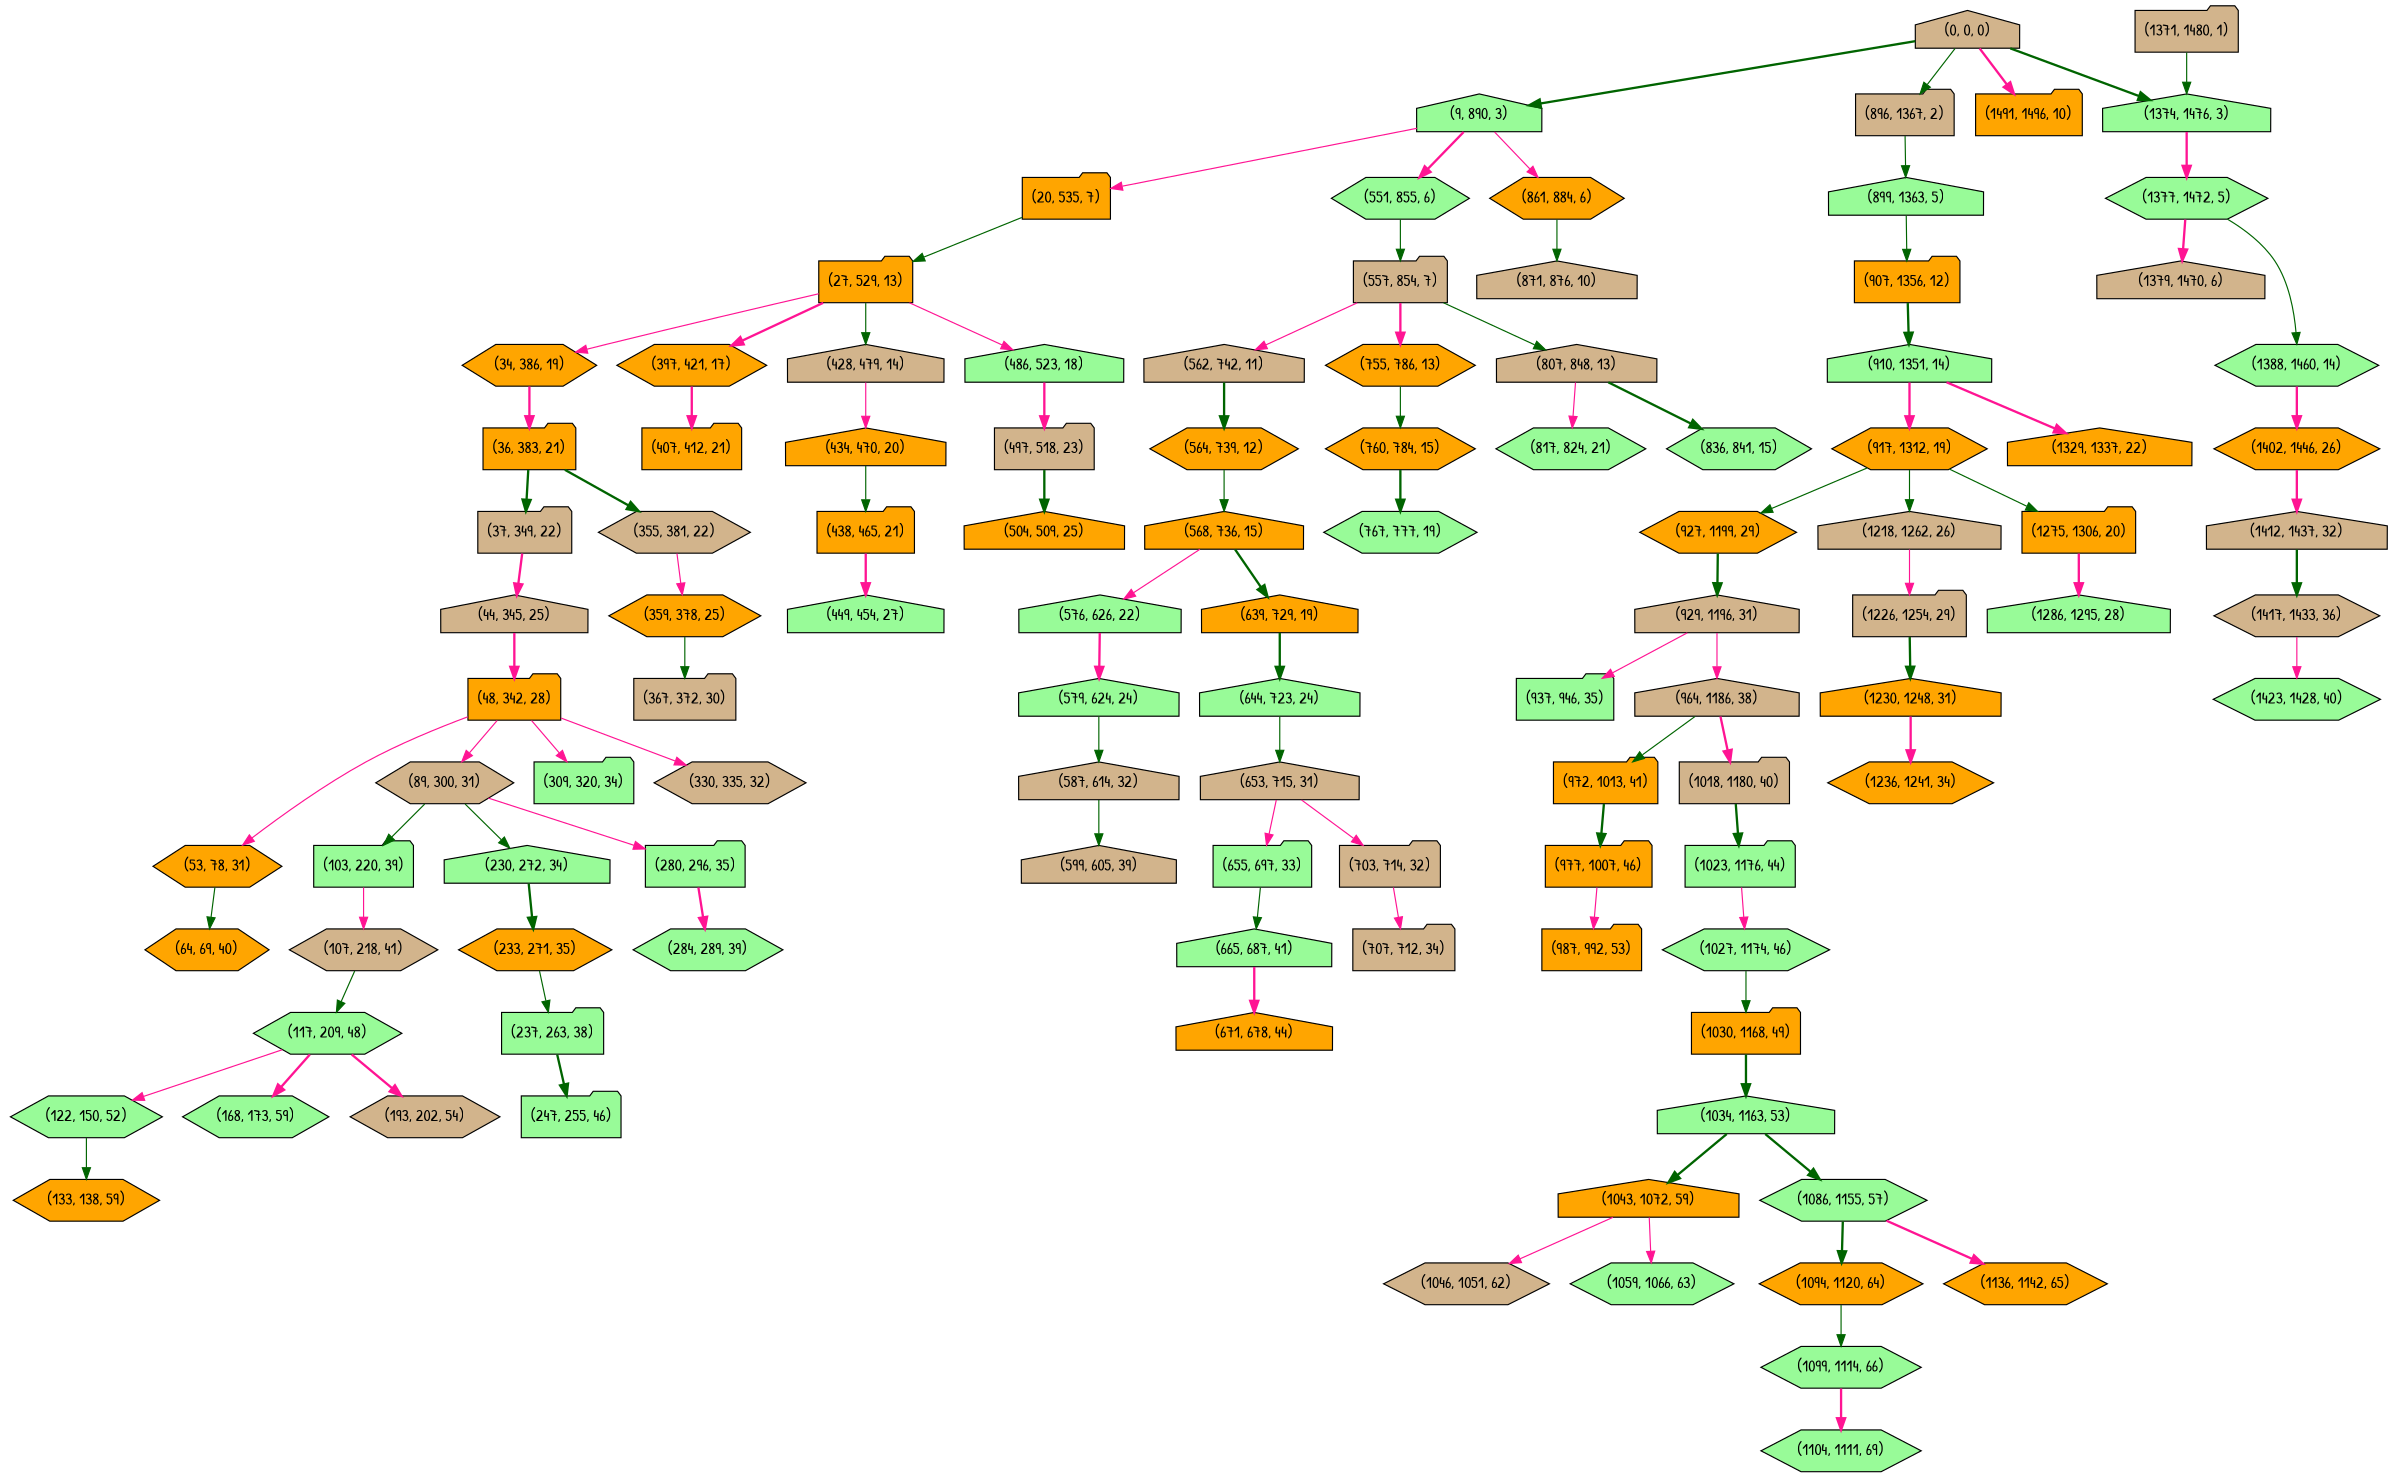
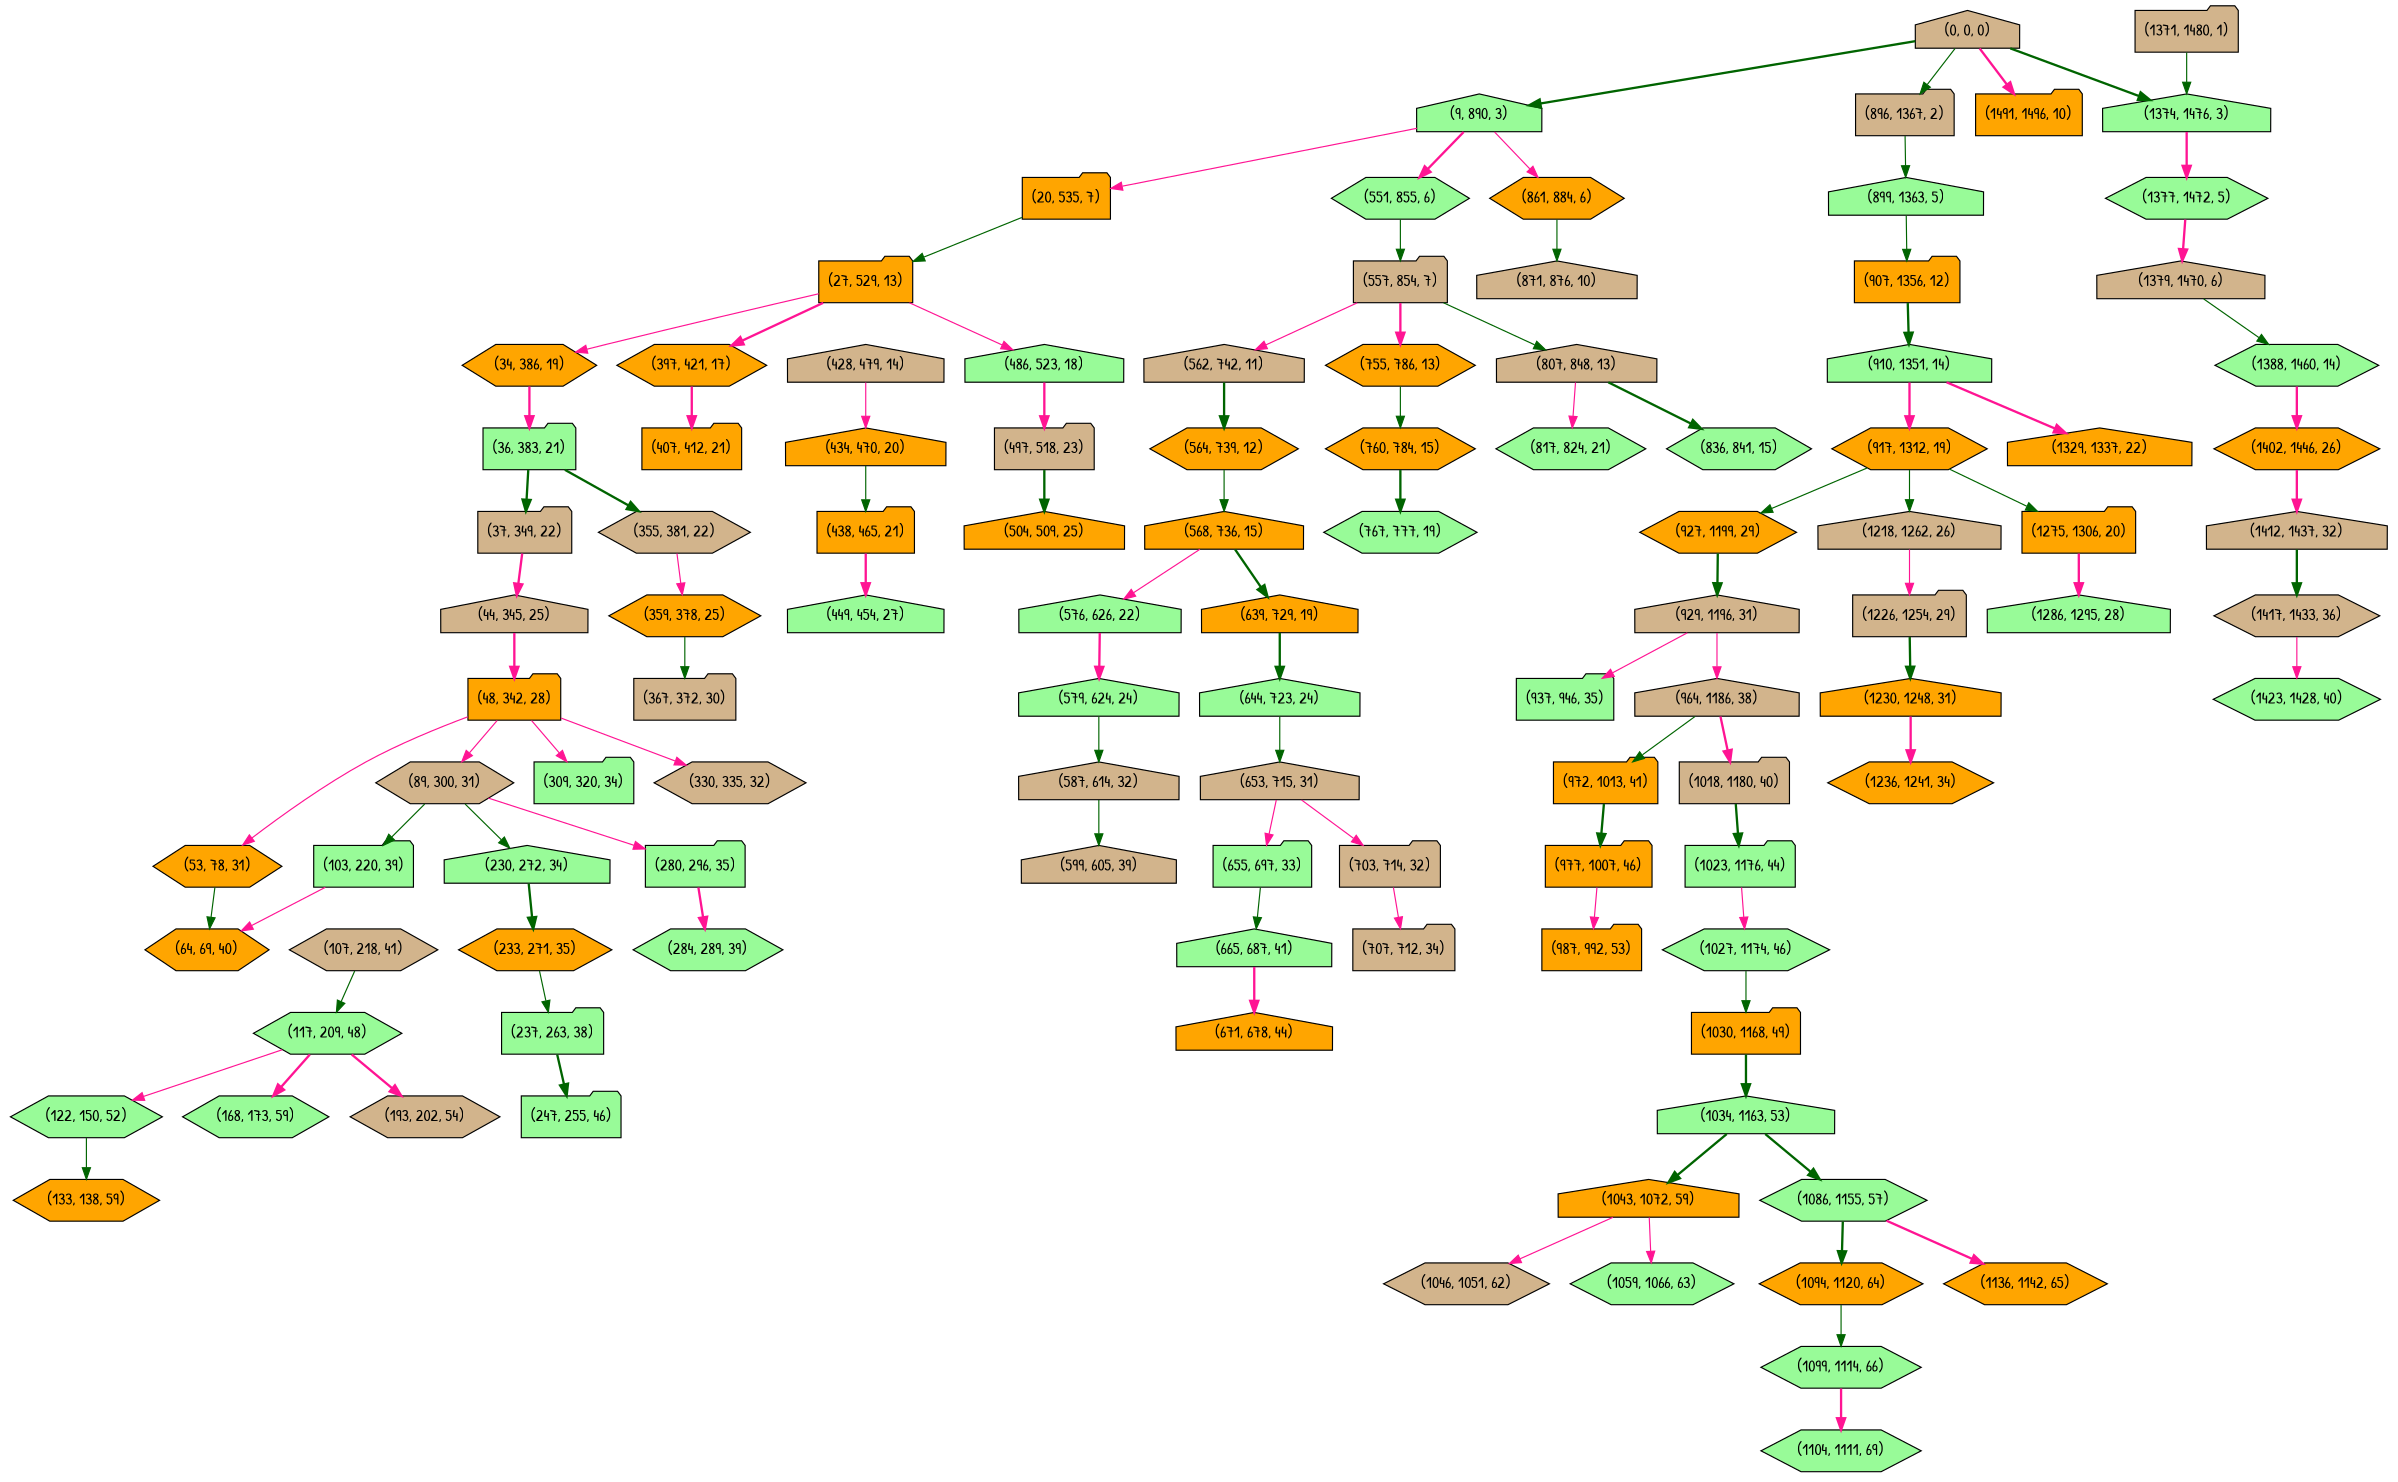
edge "(1377, 1472, 5)" -> "(1388, 1460, 14)": now "(1379, 1470, 6)" -> "(1388, 1460, 14)"
edge "(27, 529, 13)" -> "(428, 479, 14)": removed
node "(36, 383, 21)": fillcolor orange -> palegreen
edge "(103, 220, 39)" -> "(107, 218, 41)": now "(103, 220, 39)" -> "(64, 69, 40)"
